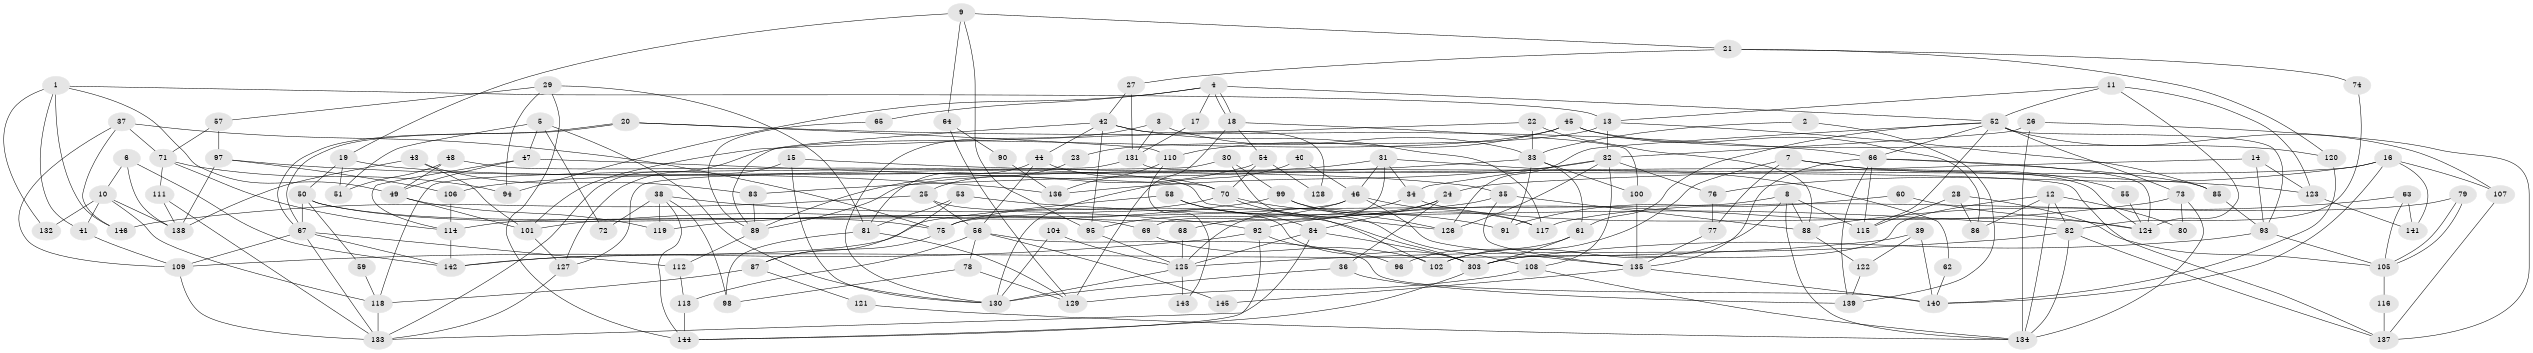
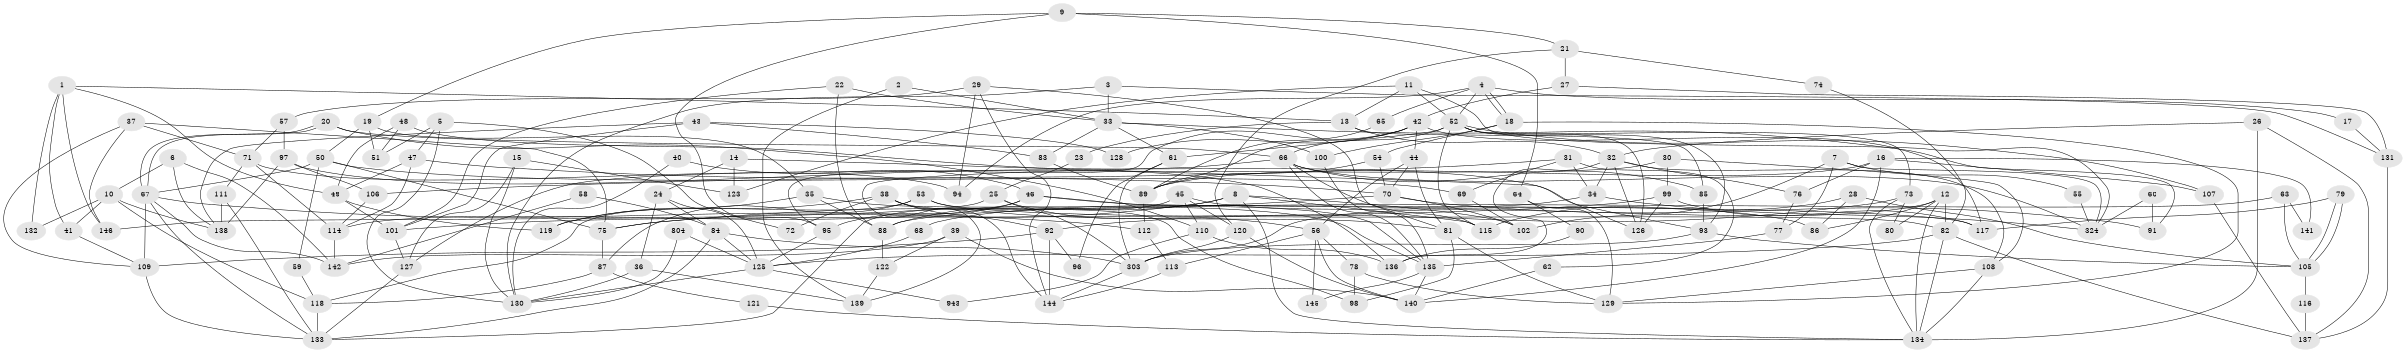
edge "131" -- "118": now "53" -- "118"
edge "54" -- "128": now "43" -- "128"
edge "31" -- "46": removed
edge "123" -- "141": removed
node "104": label "104" -> "804"
node "124": label "124" -> "324"
edge "58" -- "303": now "120" -- "303"
node "143": label "143" -> "943"
